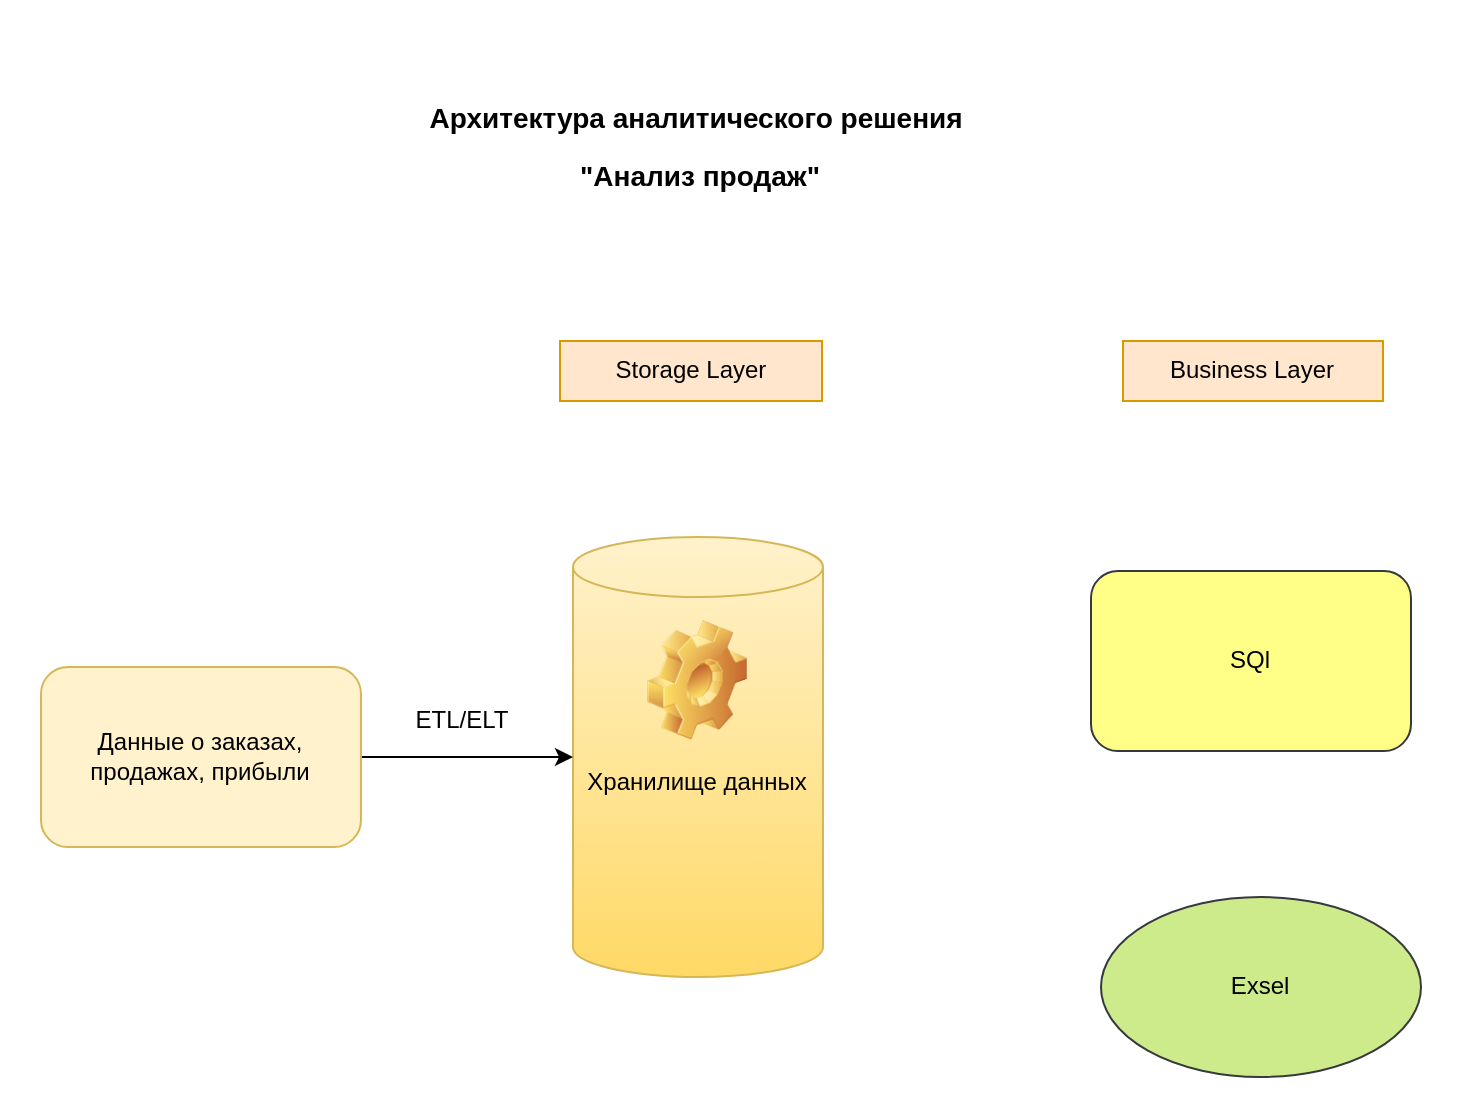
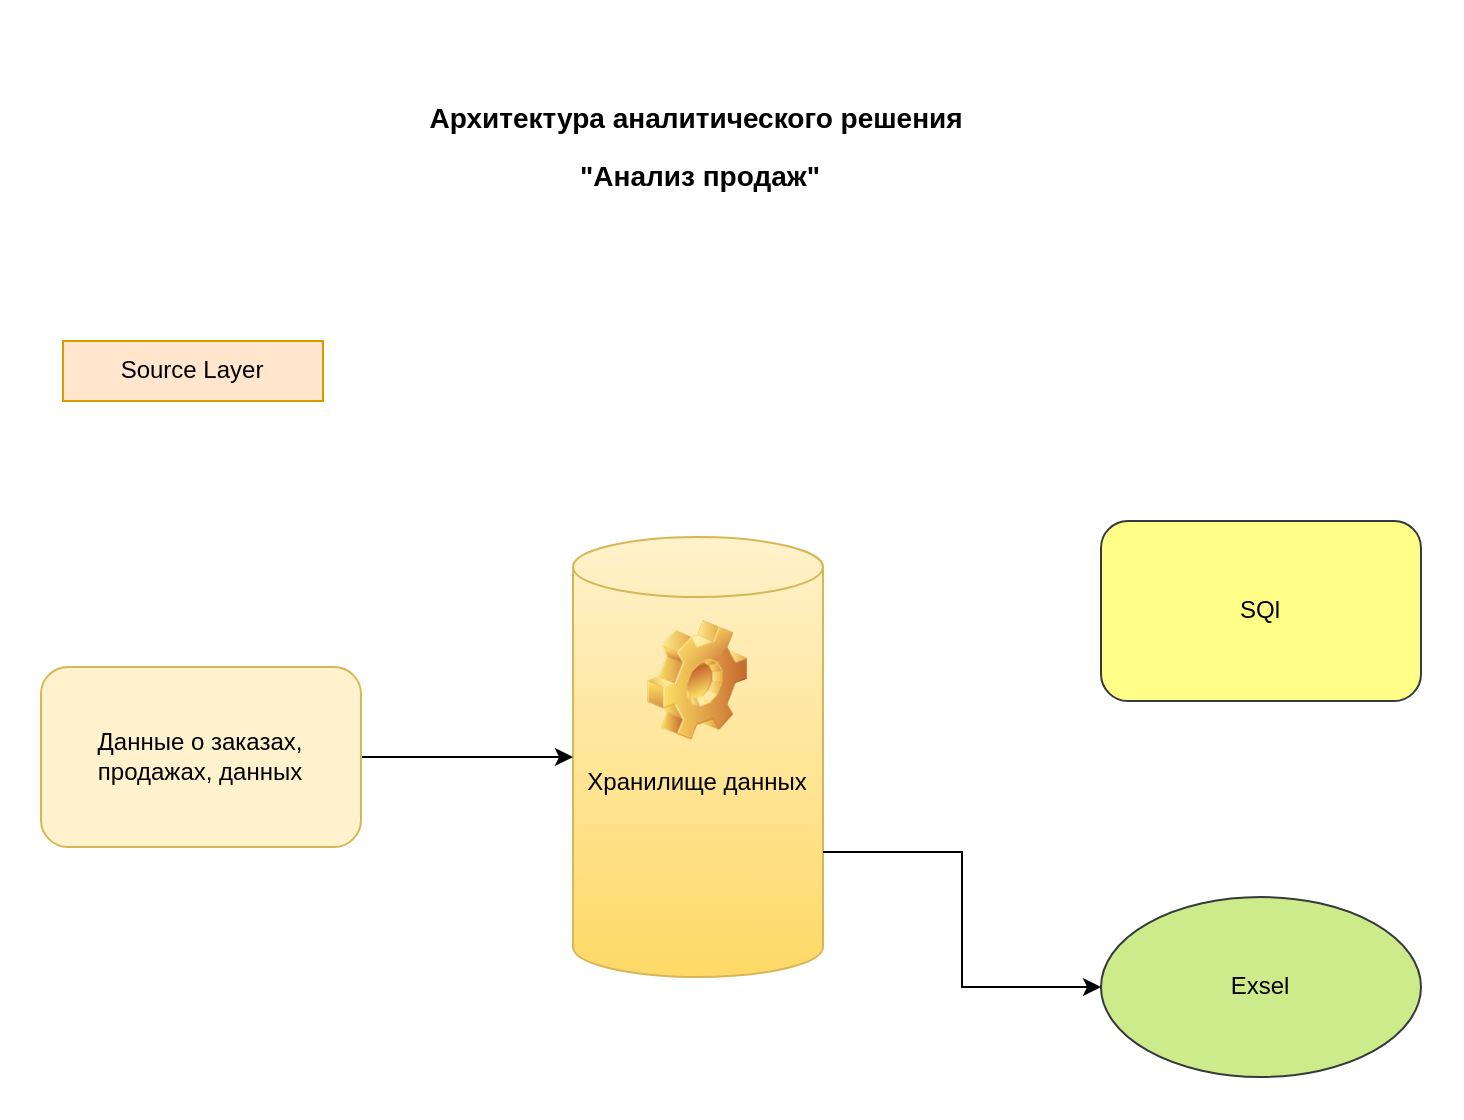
node "Source Layer": added
node "Storage Layer": removed
node "Business Layer": removed
node "SQl": moved (1251, 661) -> (1261, 611)
node "ETL/ELT": removed
node "Данные о заказах, продажах, прибыли": label "Данные о заказах, продажах, прибыли" -> "Данные о заказах, продажах, данных"
edge "Хранилище данных" -> "Exsel": added
